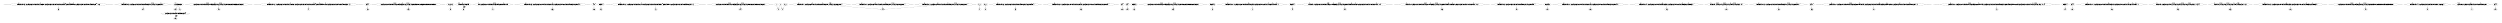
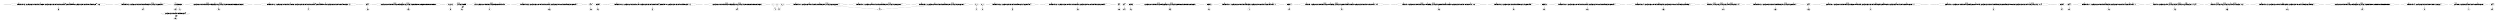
node "parameter.lang.StringBuffer": label "parameter.lang.StringBuffer" -> "java.lang.StringBuffer"
